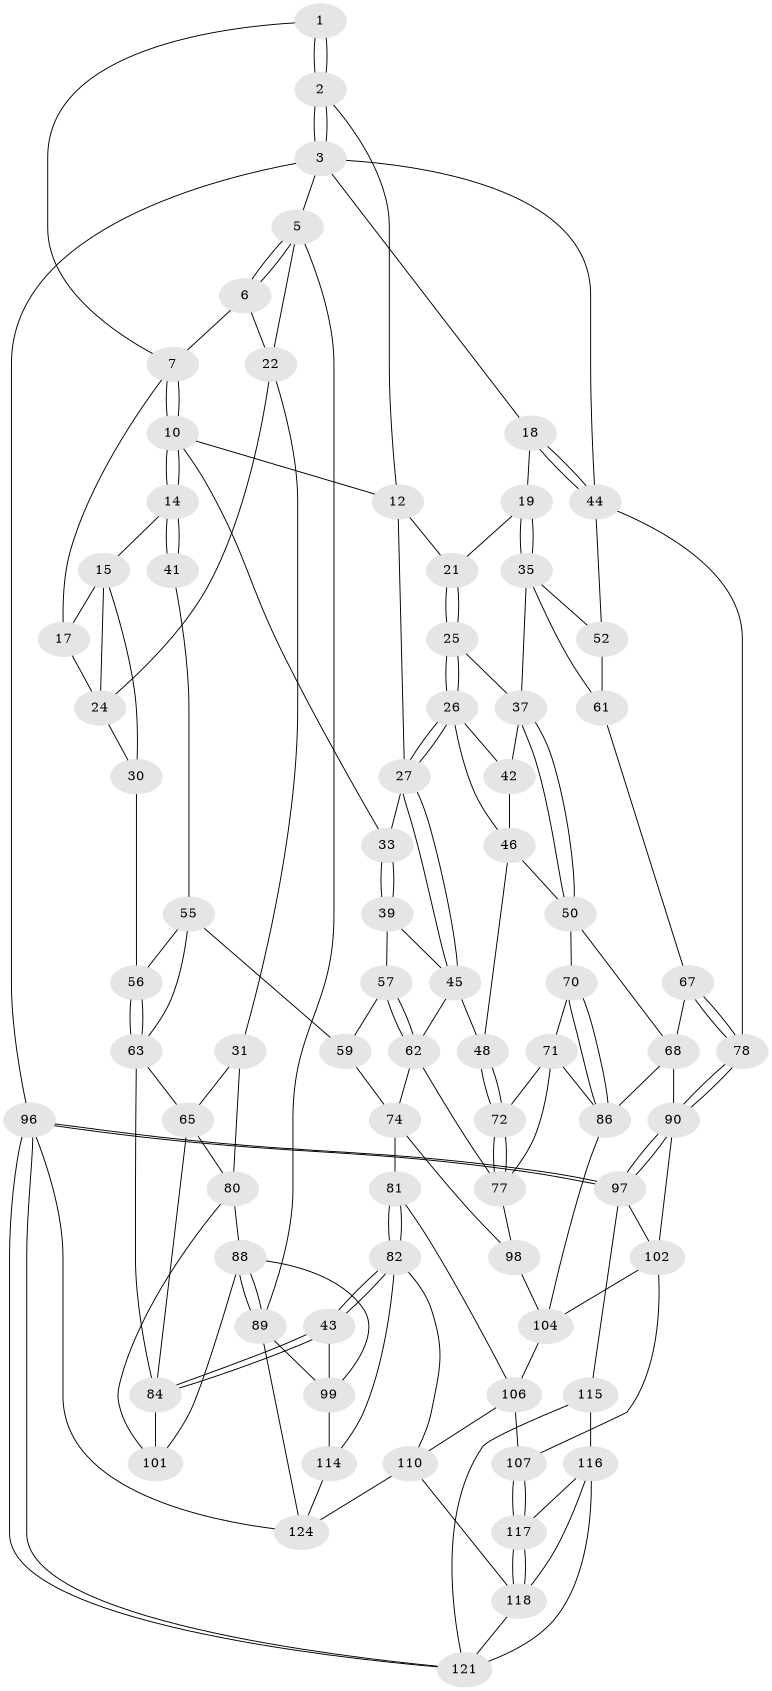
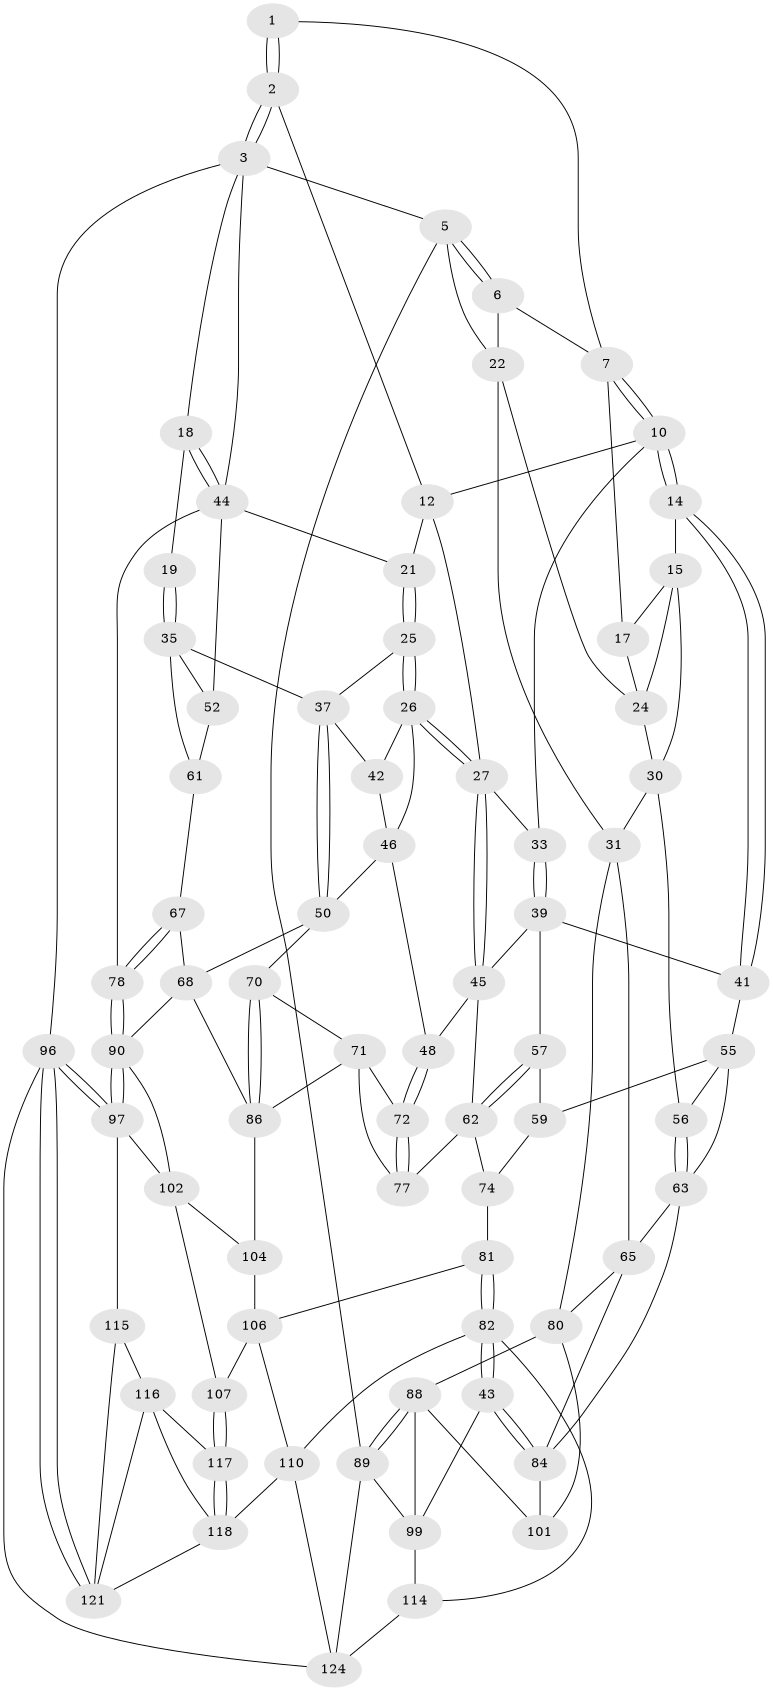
edge "19" -- "21": now "44" -- "21"
edge "30" -- "31": added
edge "39" -- "41": added
node "98": removed
